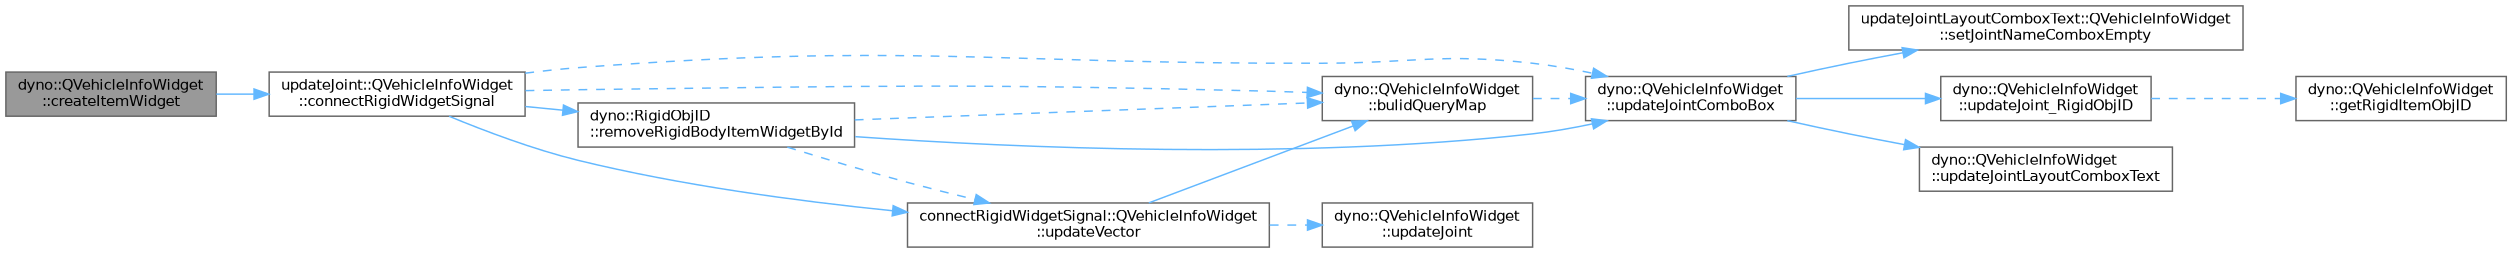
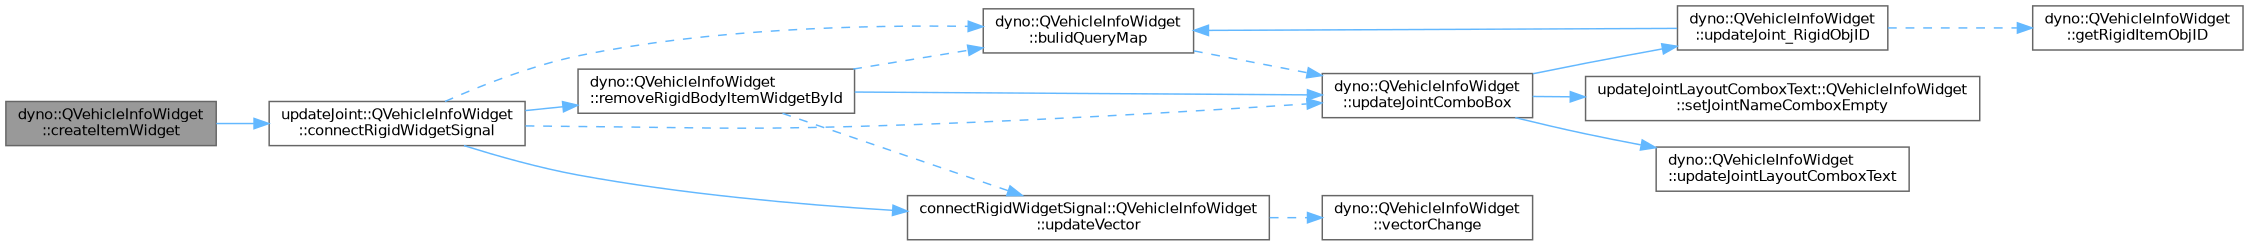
node "dyno::RigidObjID ::removeRigidBodyItemWidgetById": label "dyno::RigidObjID ::removeRigidBodyItemWidgetById" -> "dyno::QVehicleInfoWidget ::removeRigidBodyItemWidgetById"
edge "connectRigidWidgetSignal::QVehicleInfoWidget ::updateVector" -> "dyno::QVehicleInfoWidget ::bulidQueryMap": now "dyno::QVehicleInfoWidget ::updateJoint_RigidObjID" -> "dyno::QVehicleInfoWidget ::bulidQueryMap"
node "dyno::QVehicleInfoWidget ::updateJoint": label "dyno::QVehicleInfoWidget ::updateJoint" -> "dyno::QVehicleInfoWidget ::vectorChange"
